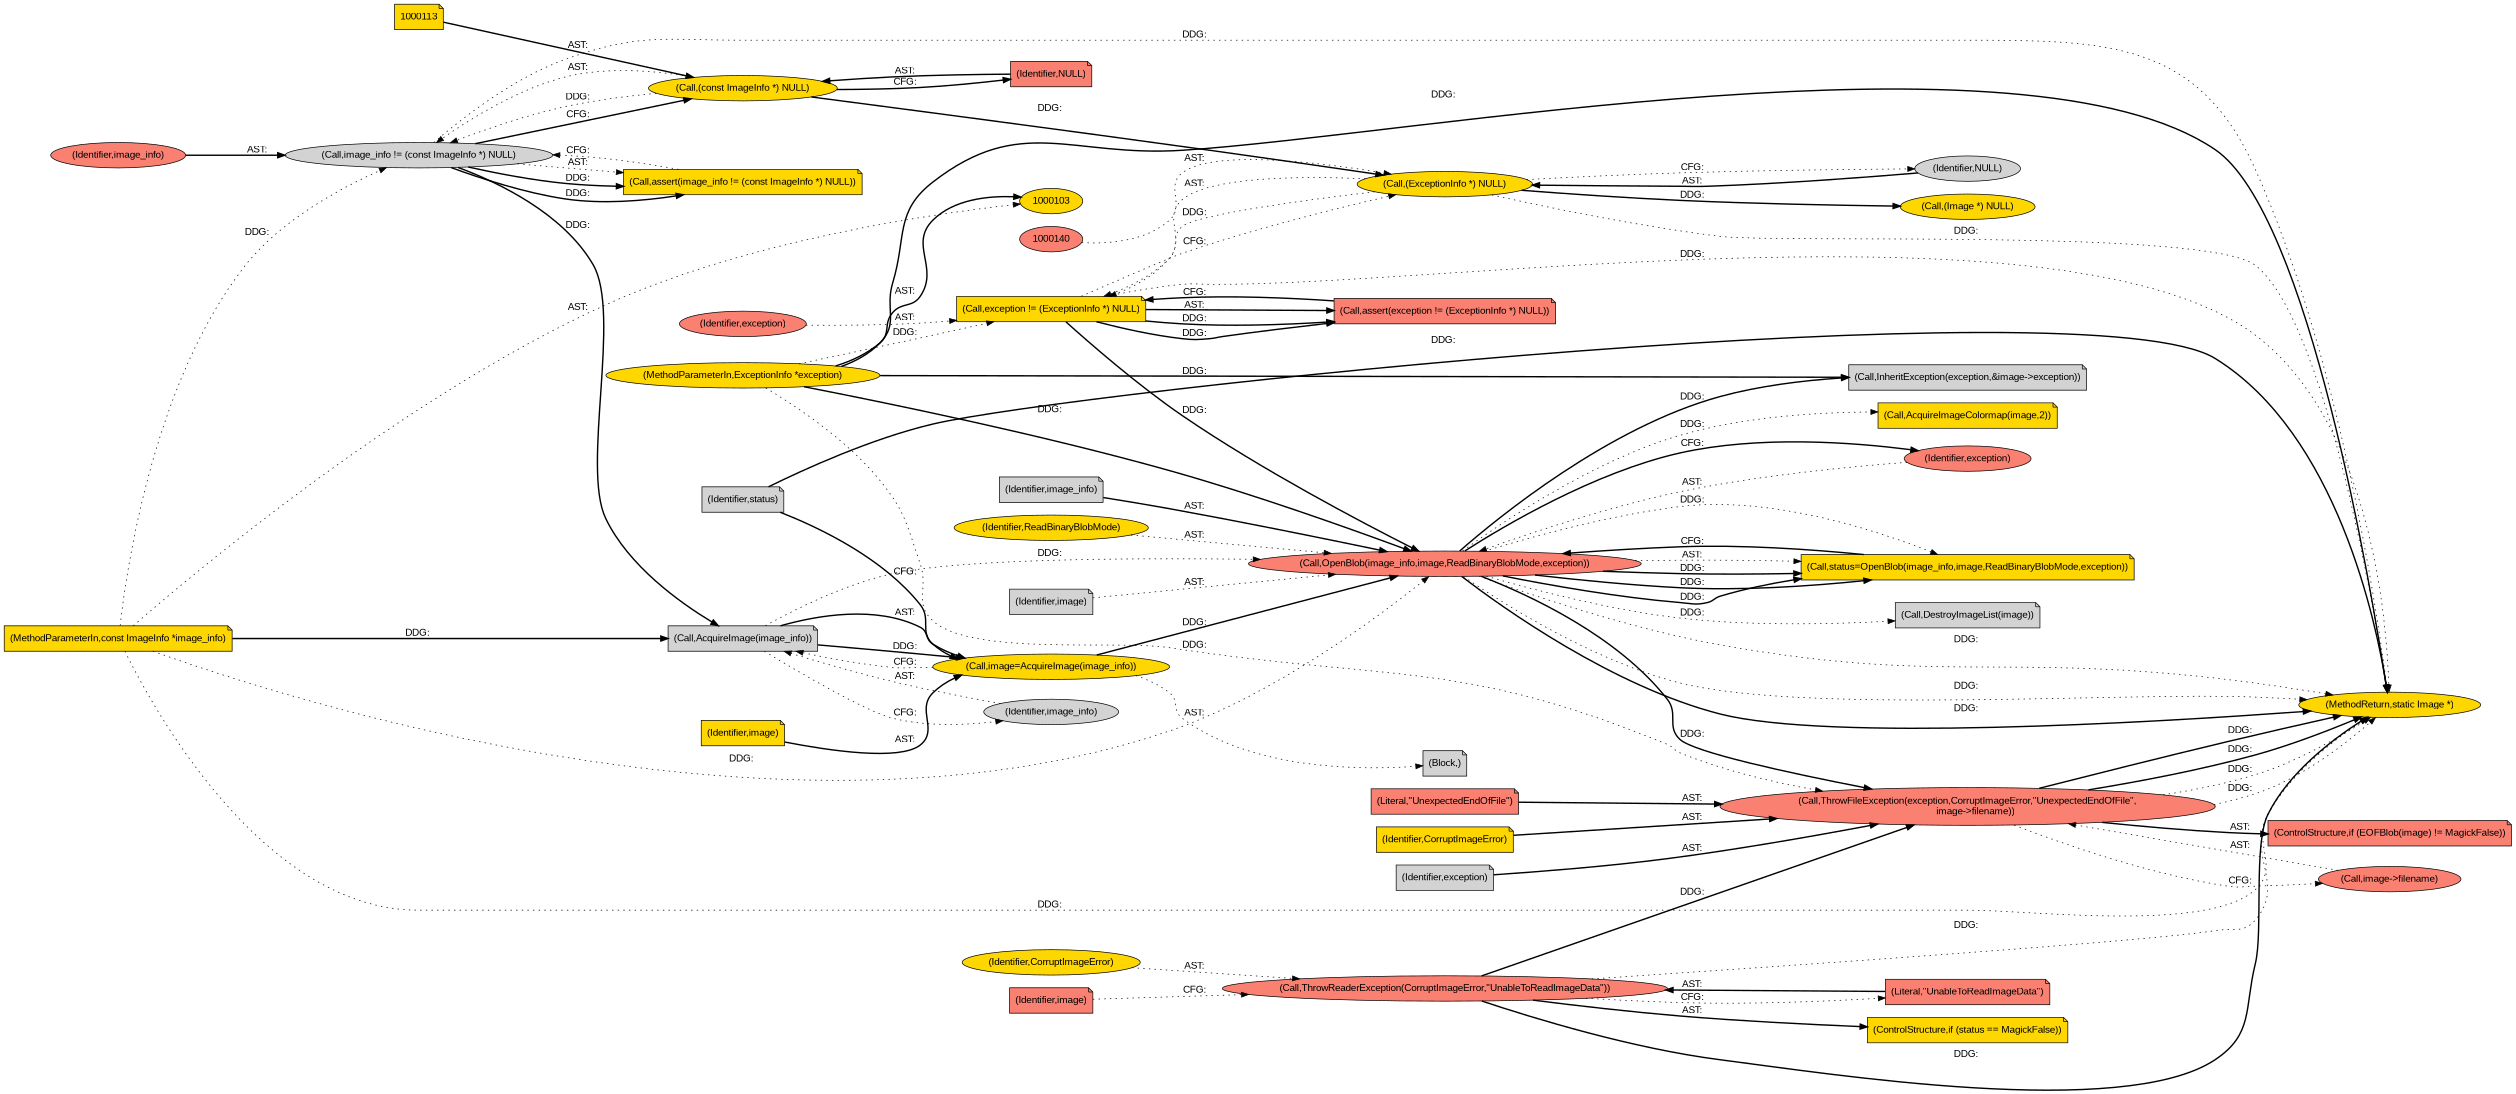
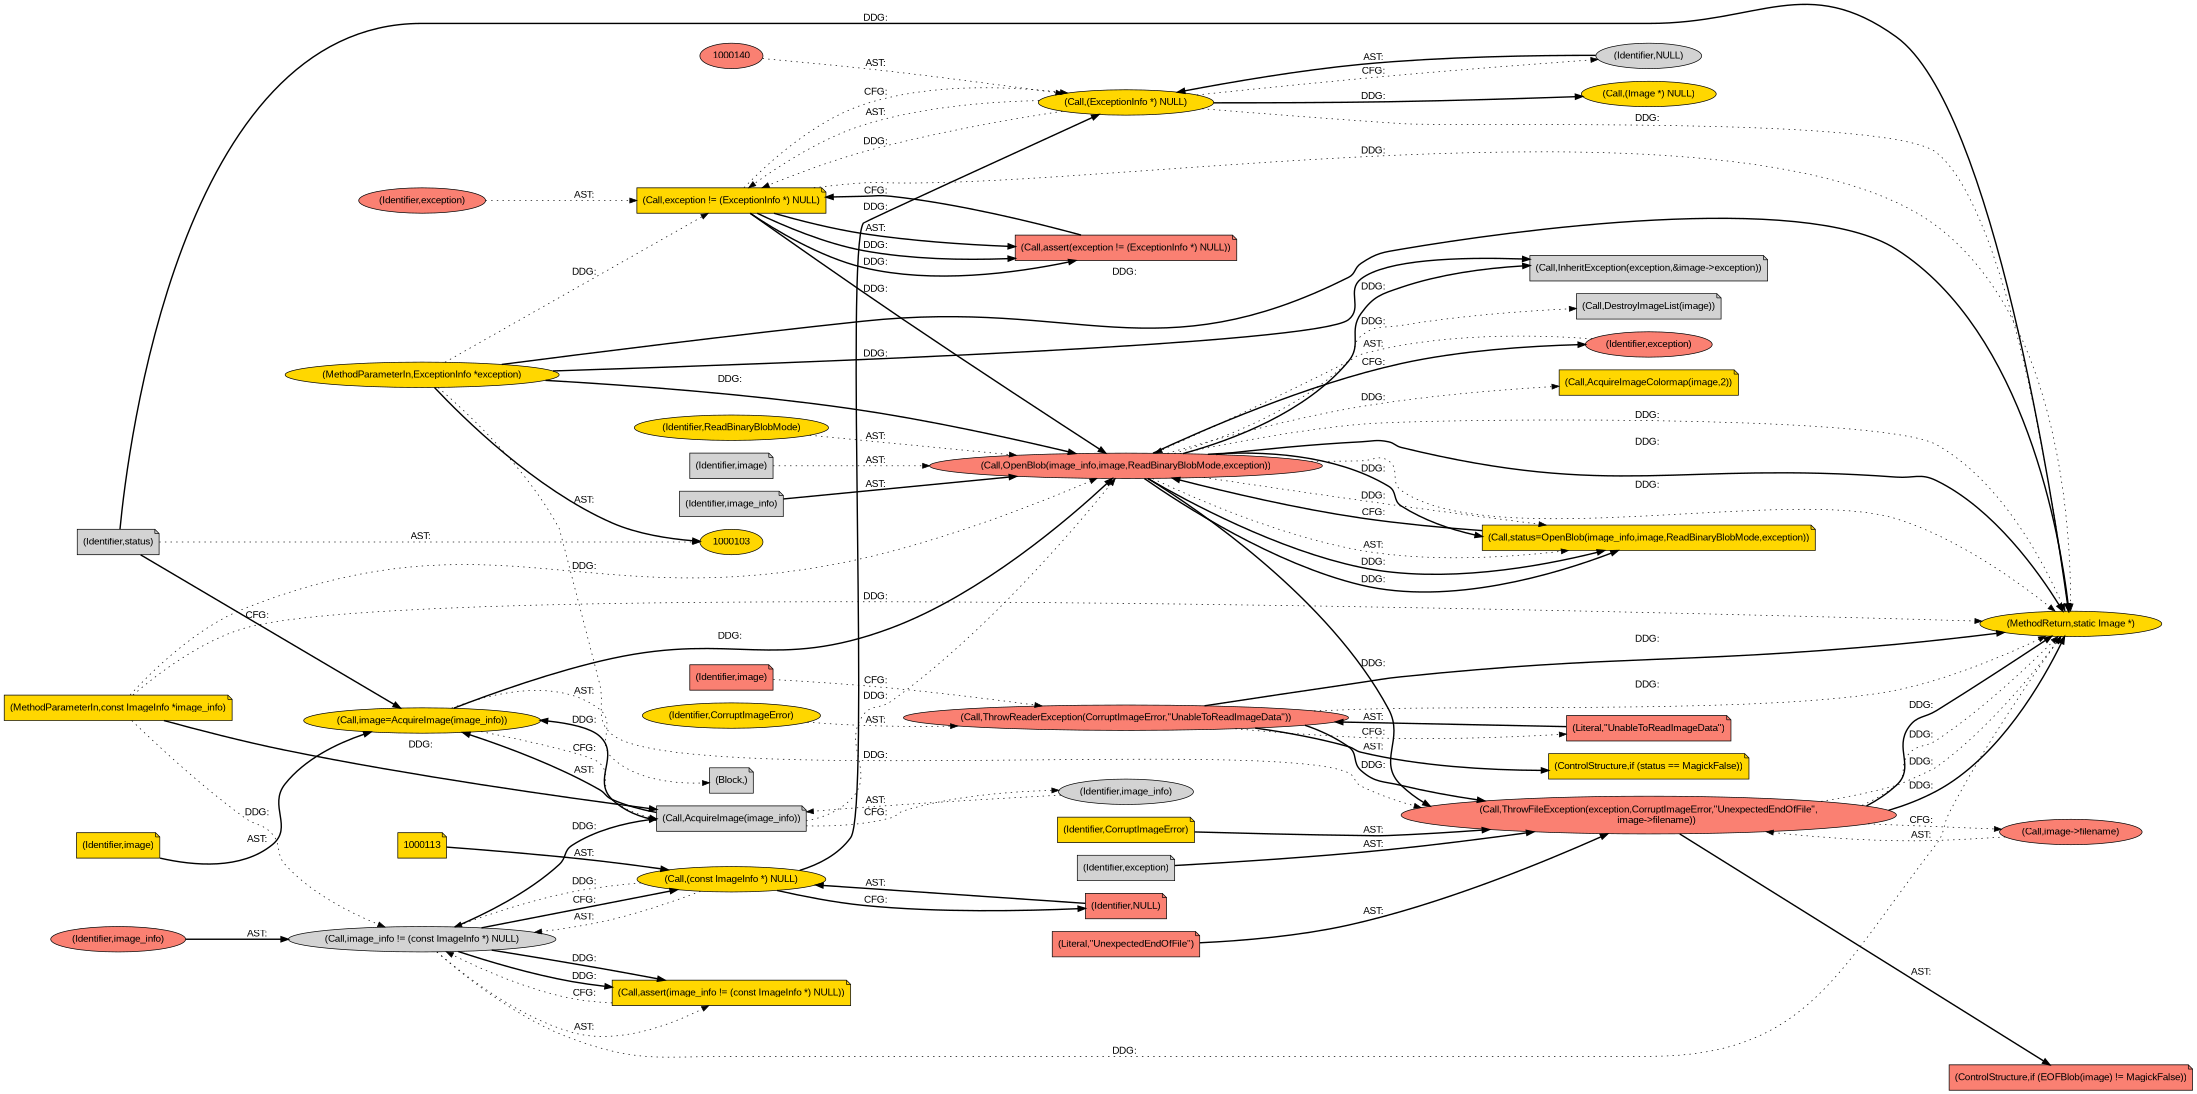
edge "(MethodParameterIn,const ImageInfo *image_info)" -> "1000103": now "(Identifier,status)" -> "1000103"
